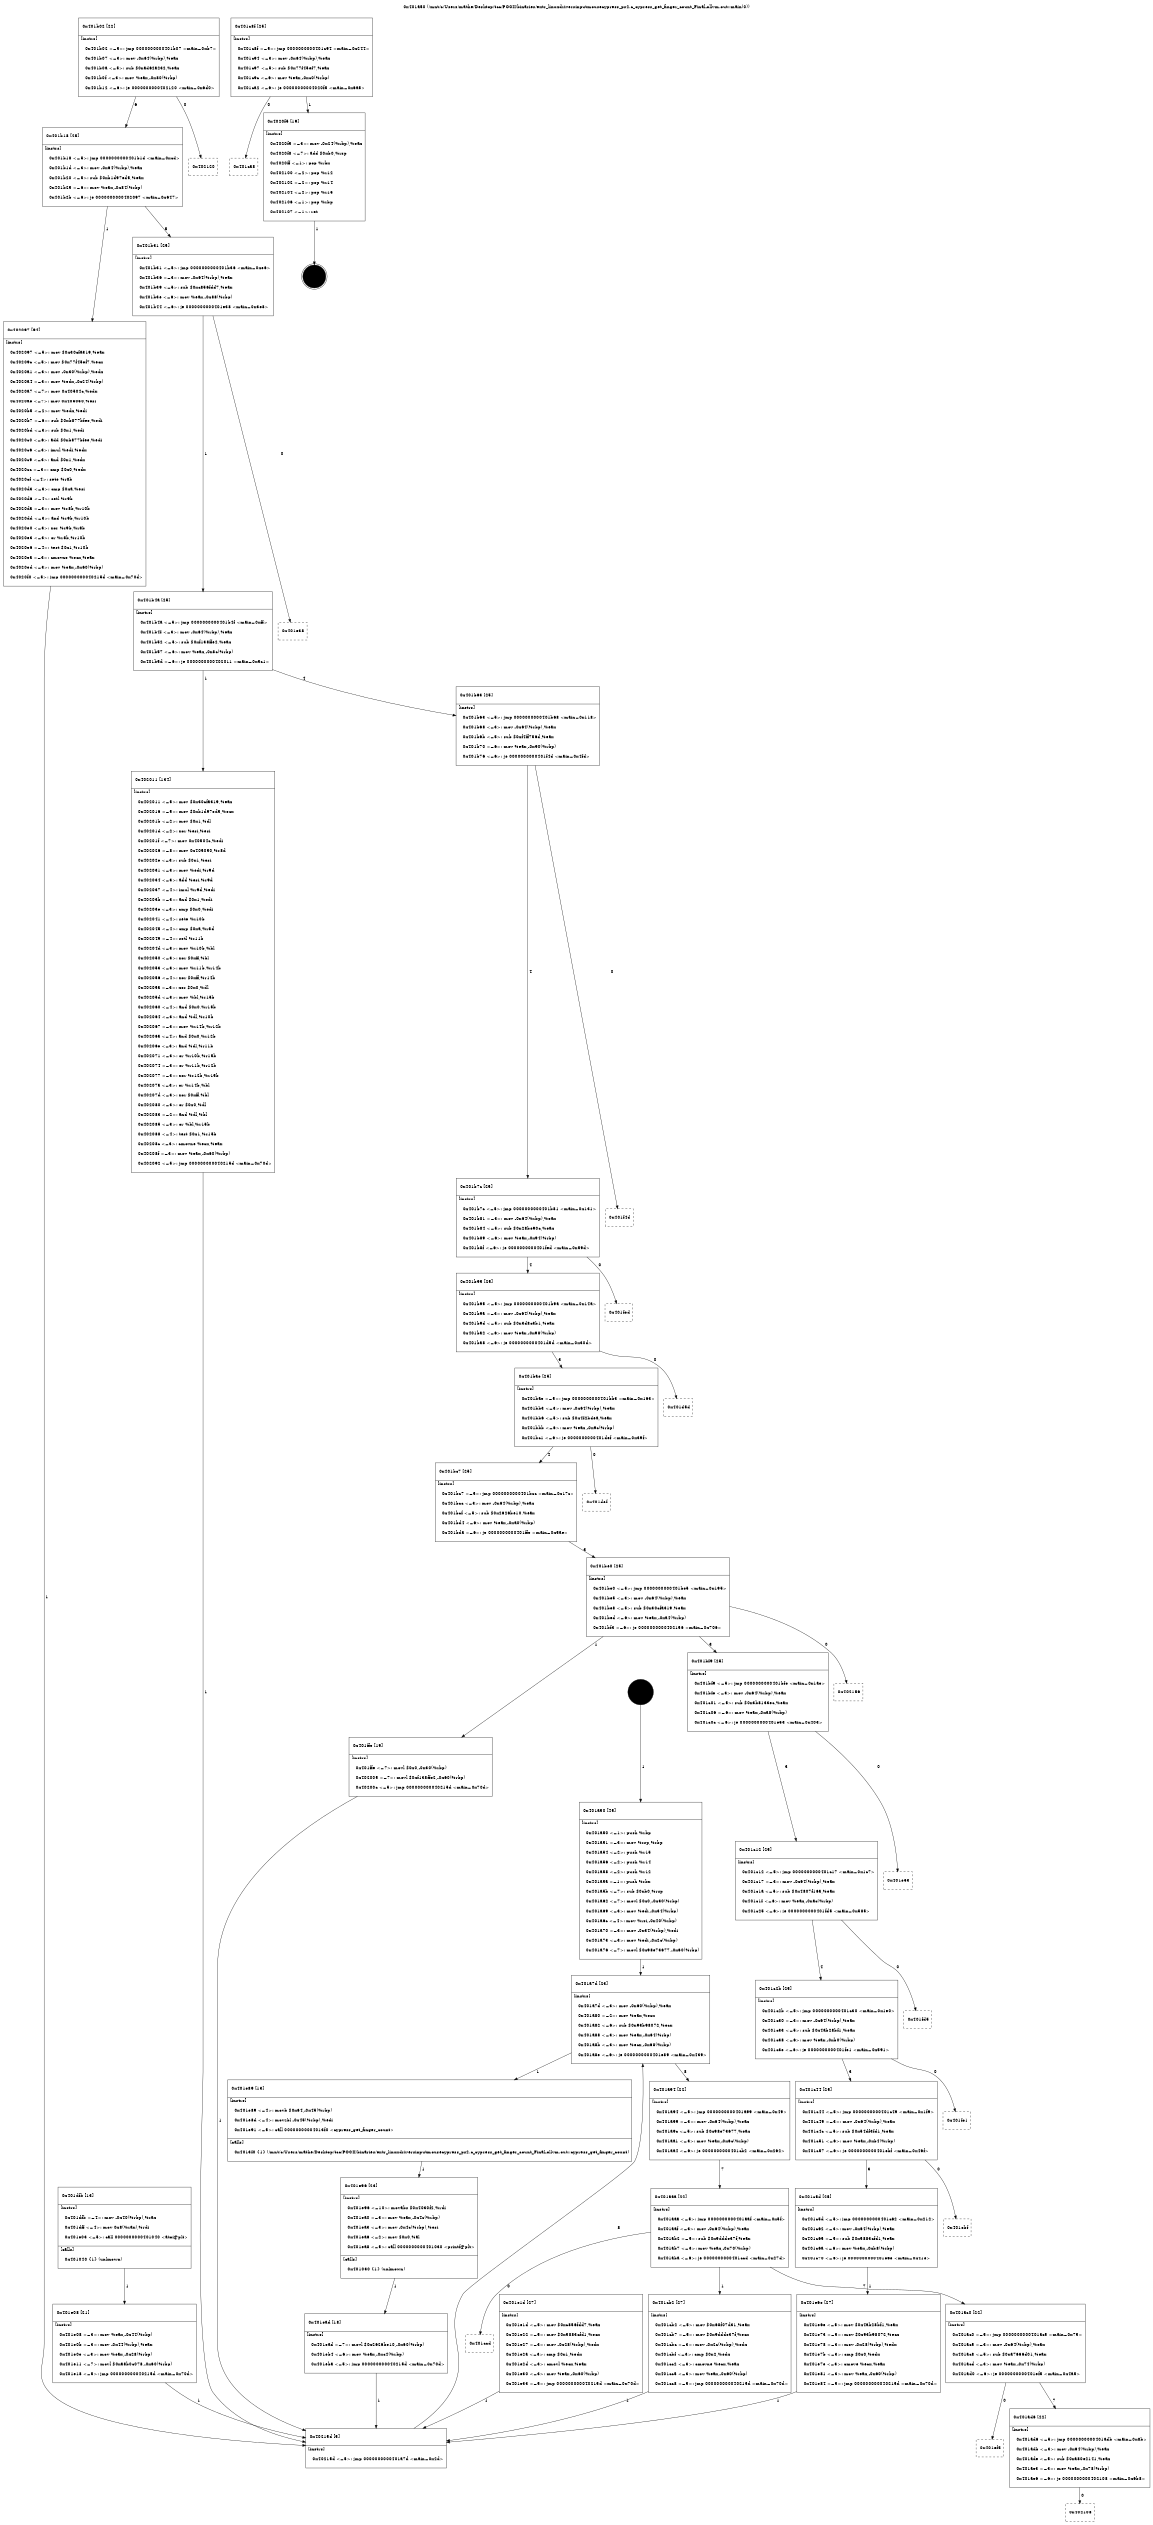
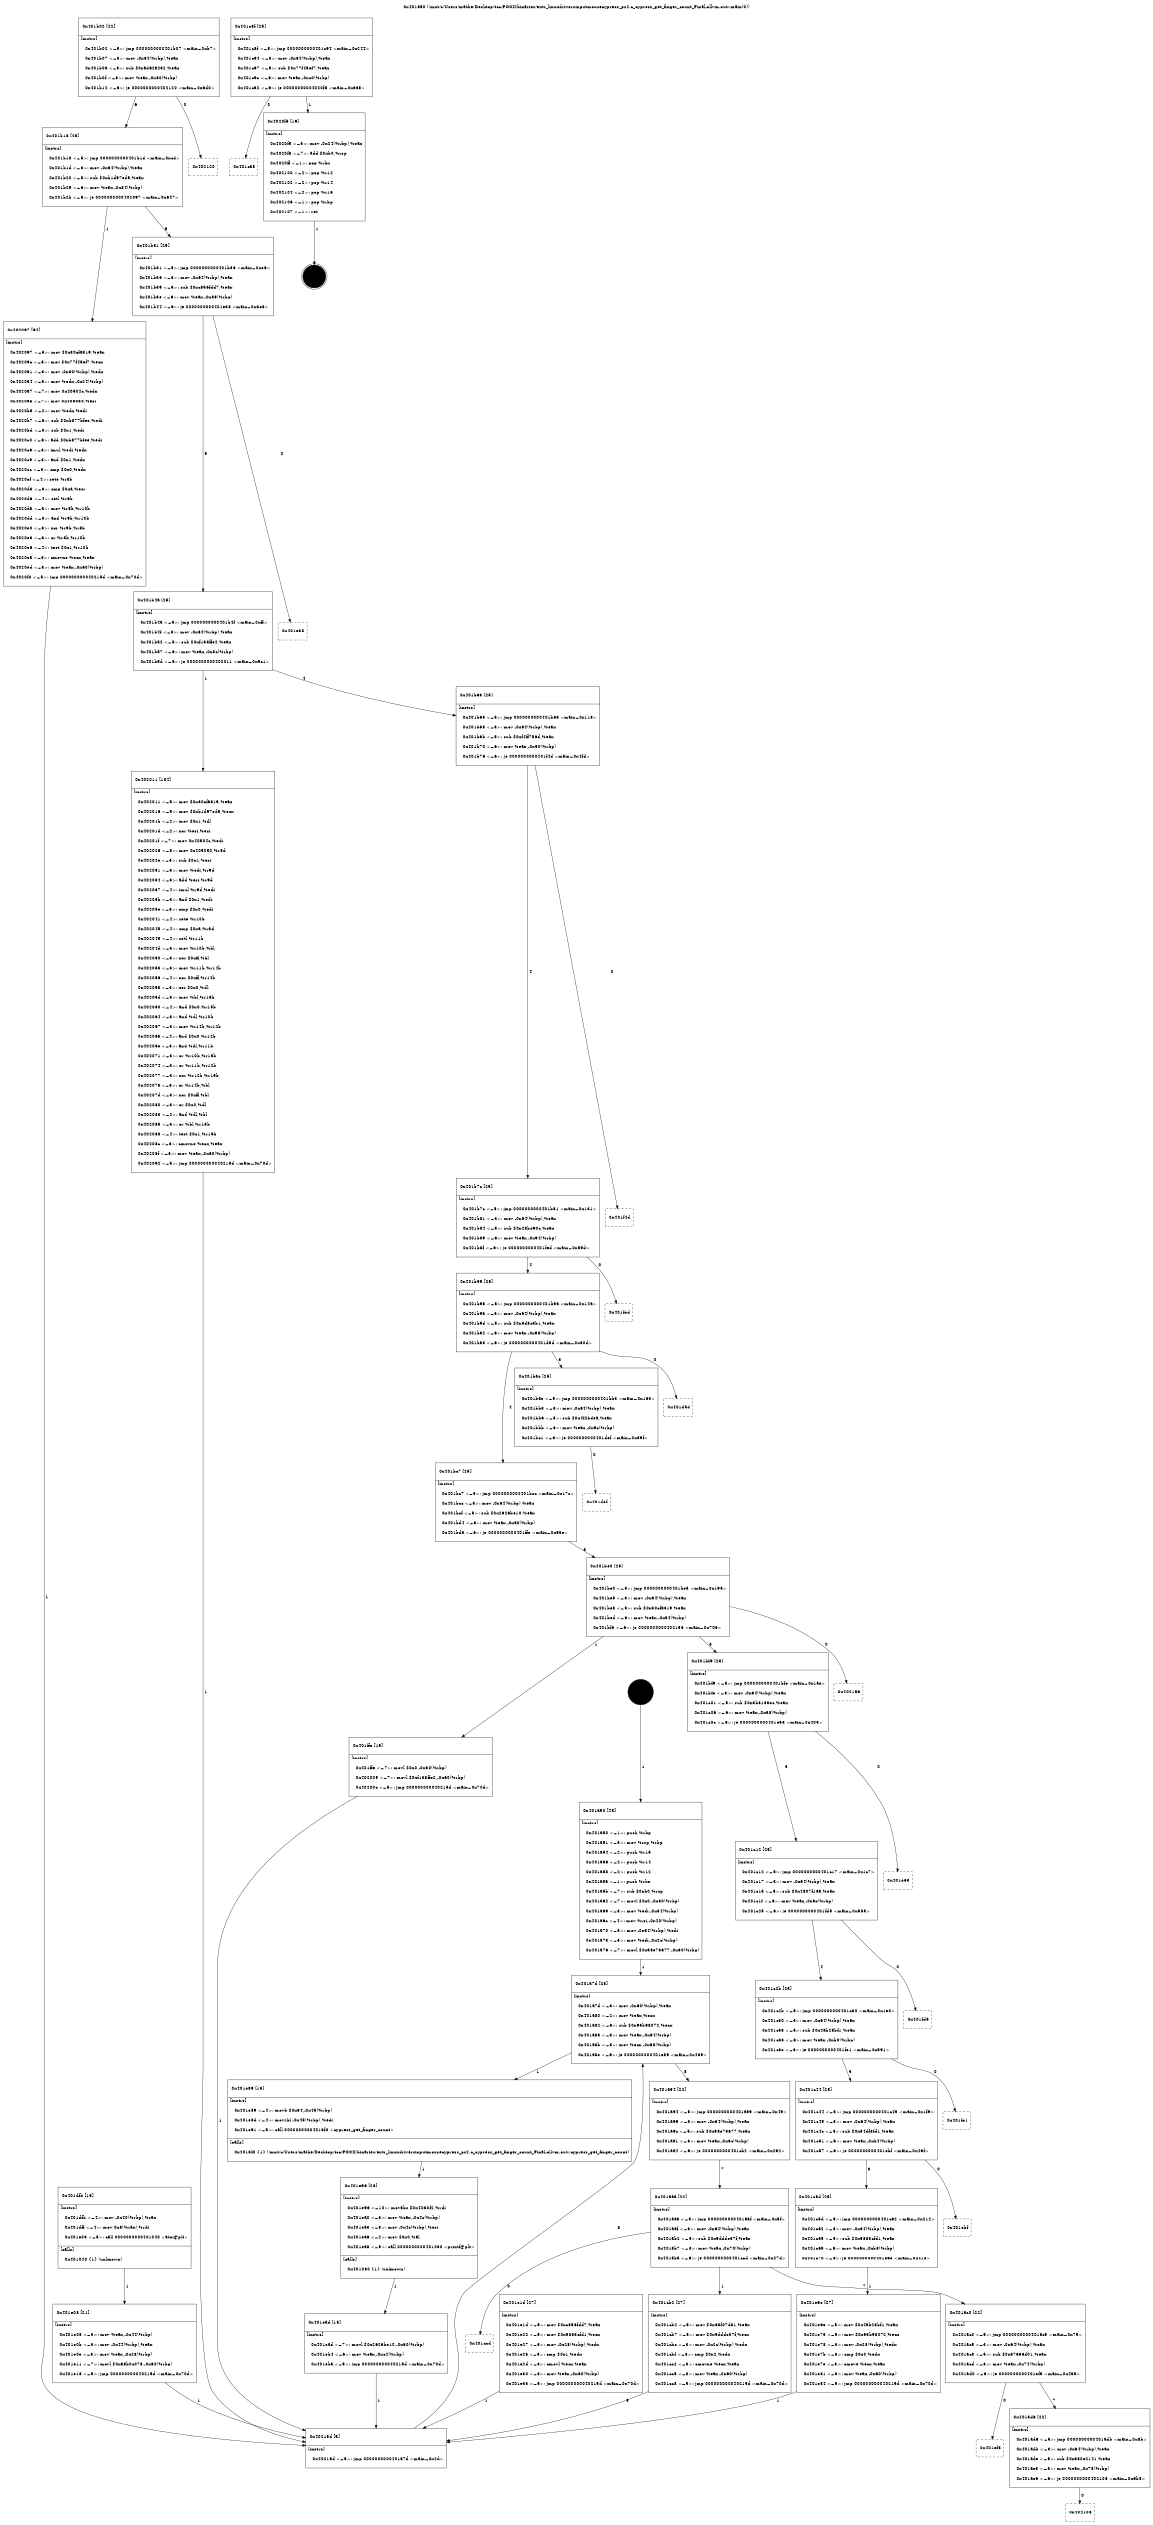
edge "0x401b31 [25]" -> "0x401b4a [25]": label " 1" -> " 5"
edge "0x401bae [25]" -> "0x401bc7 [25]": now "0x401b95 [25]" -> "0x401bc7 [25]"
edge "0x401cb2 [27]" -> "0x40215d [5]": label " 1" -> " 8"
